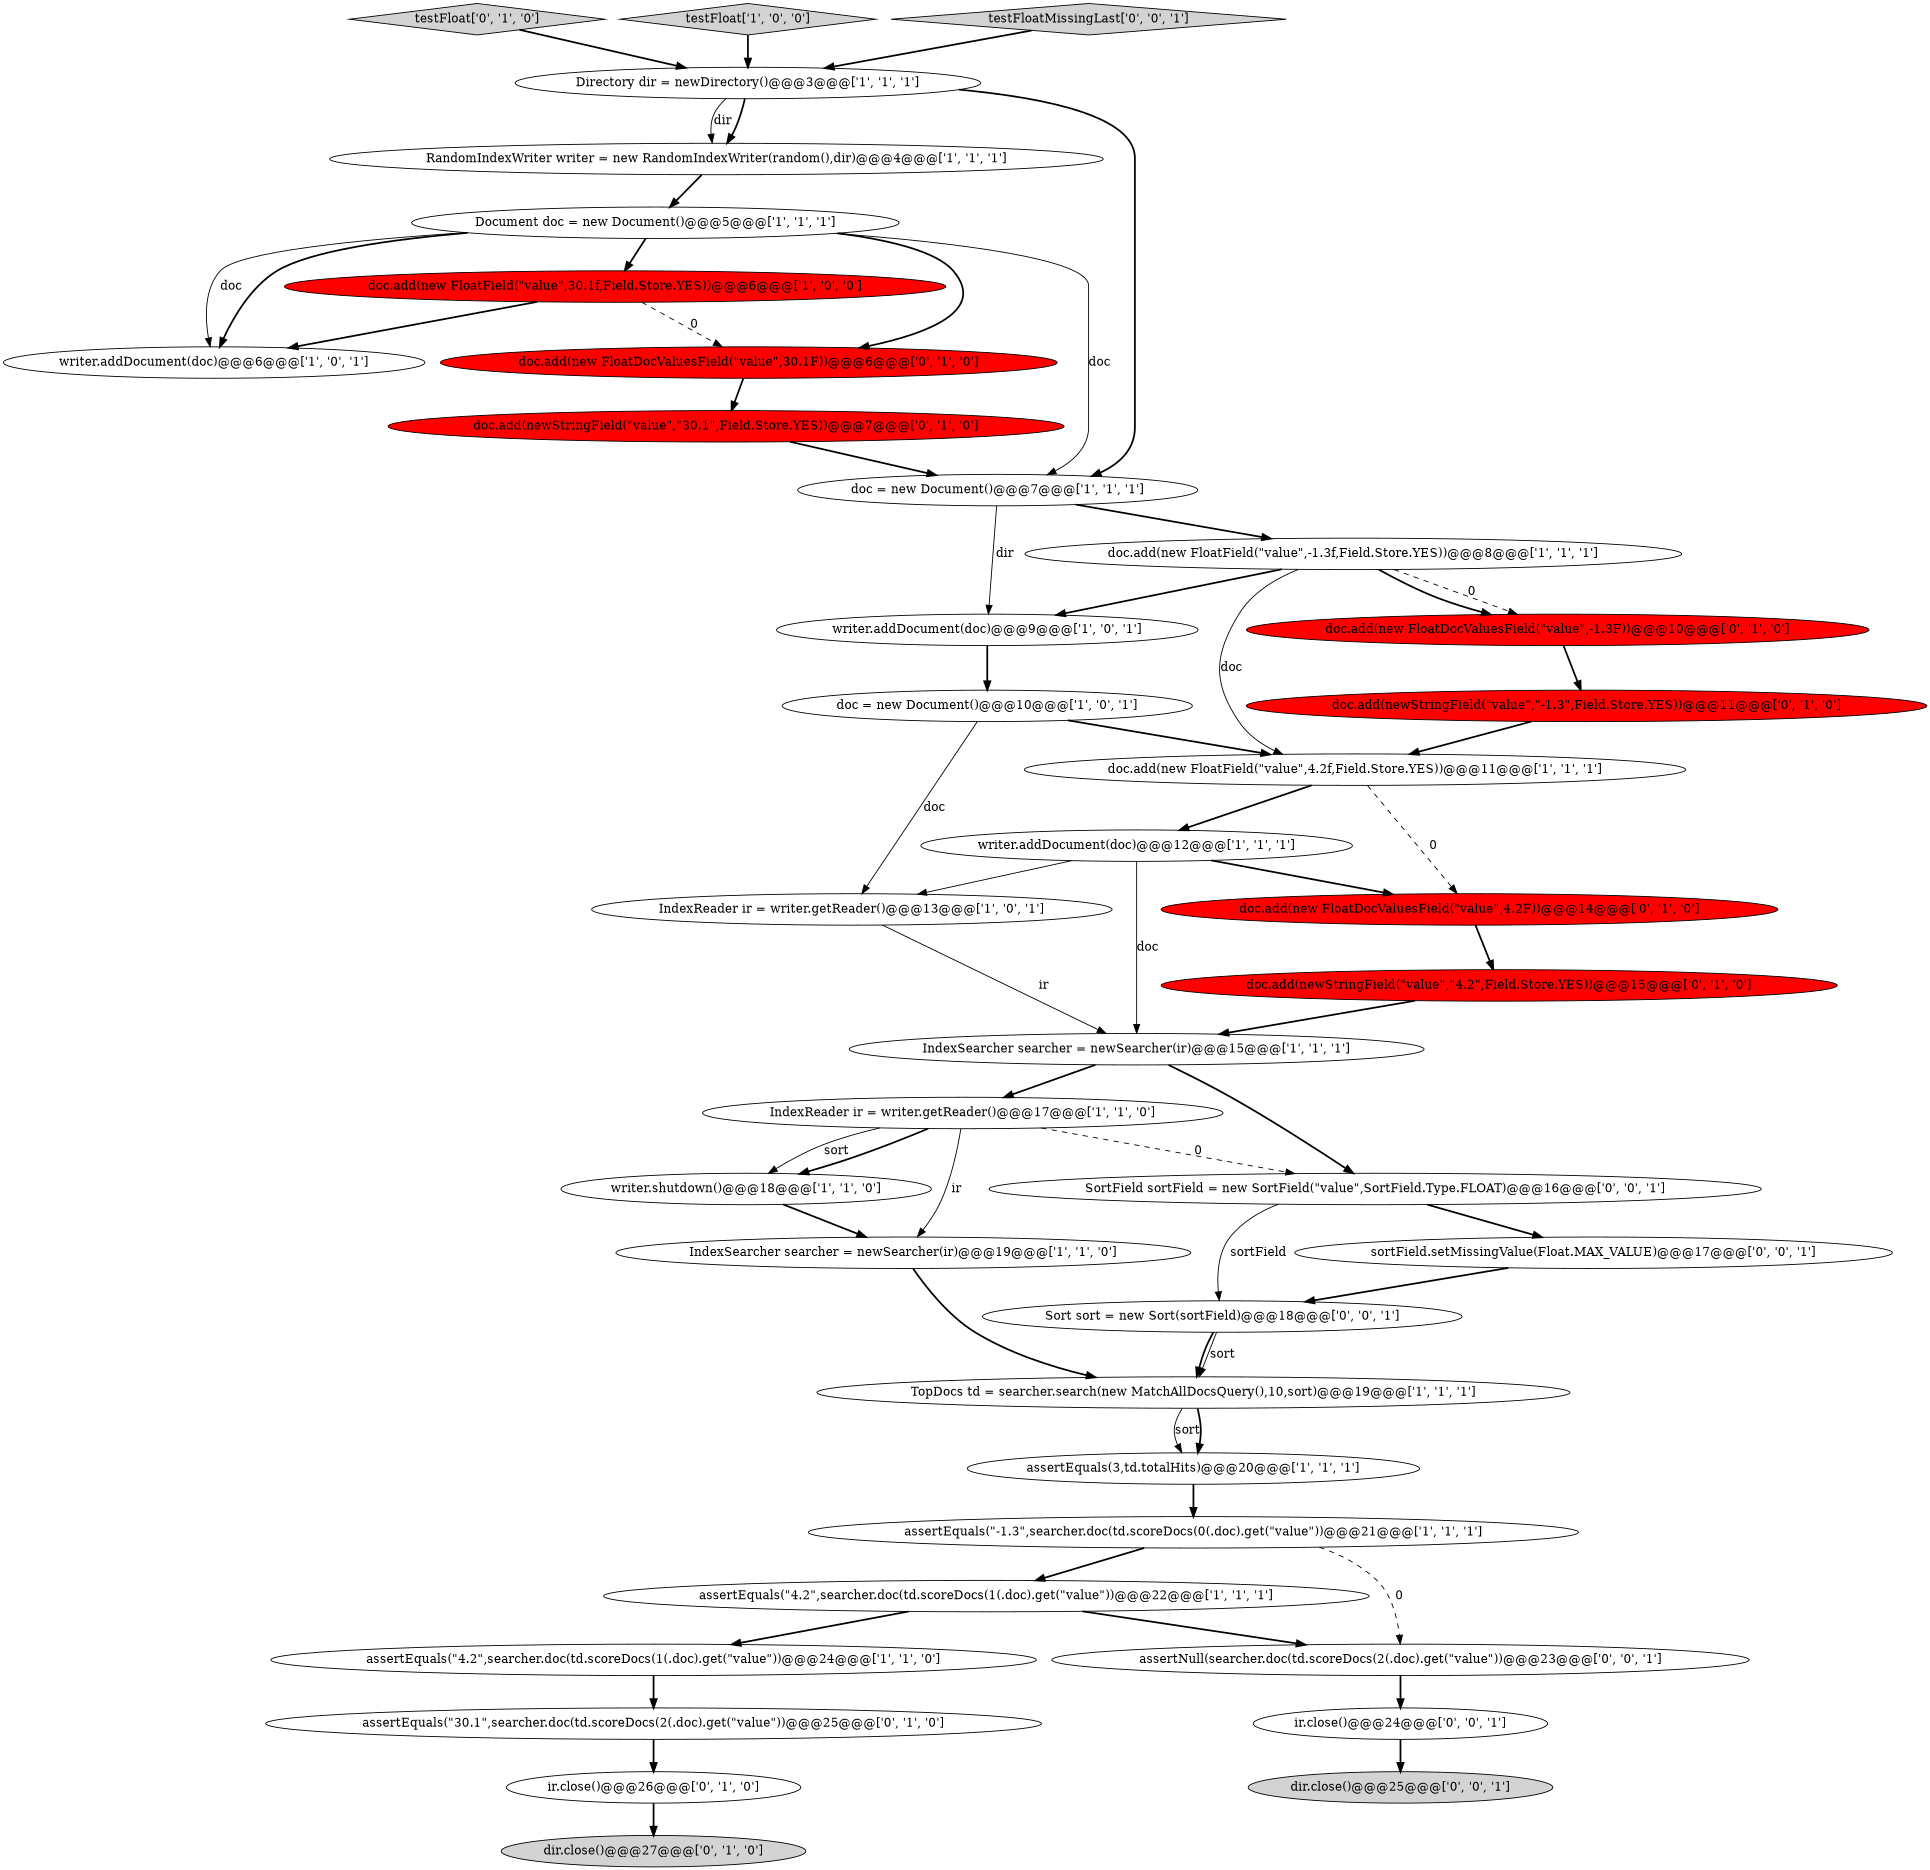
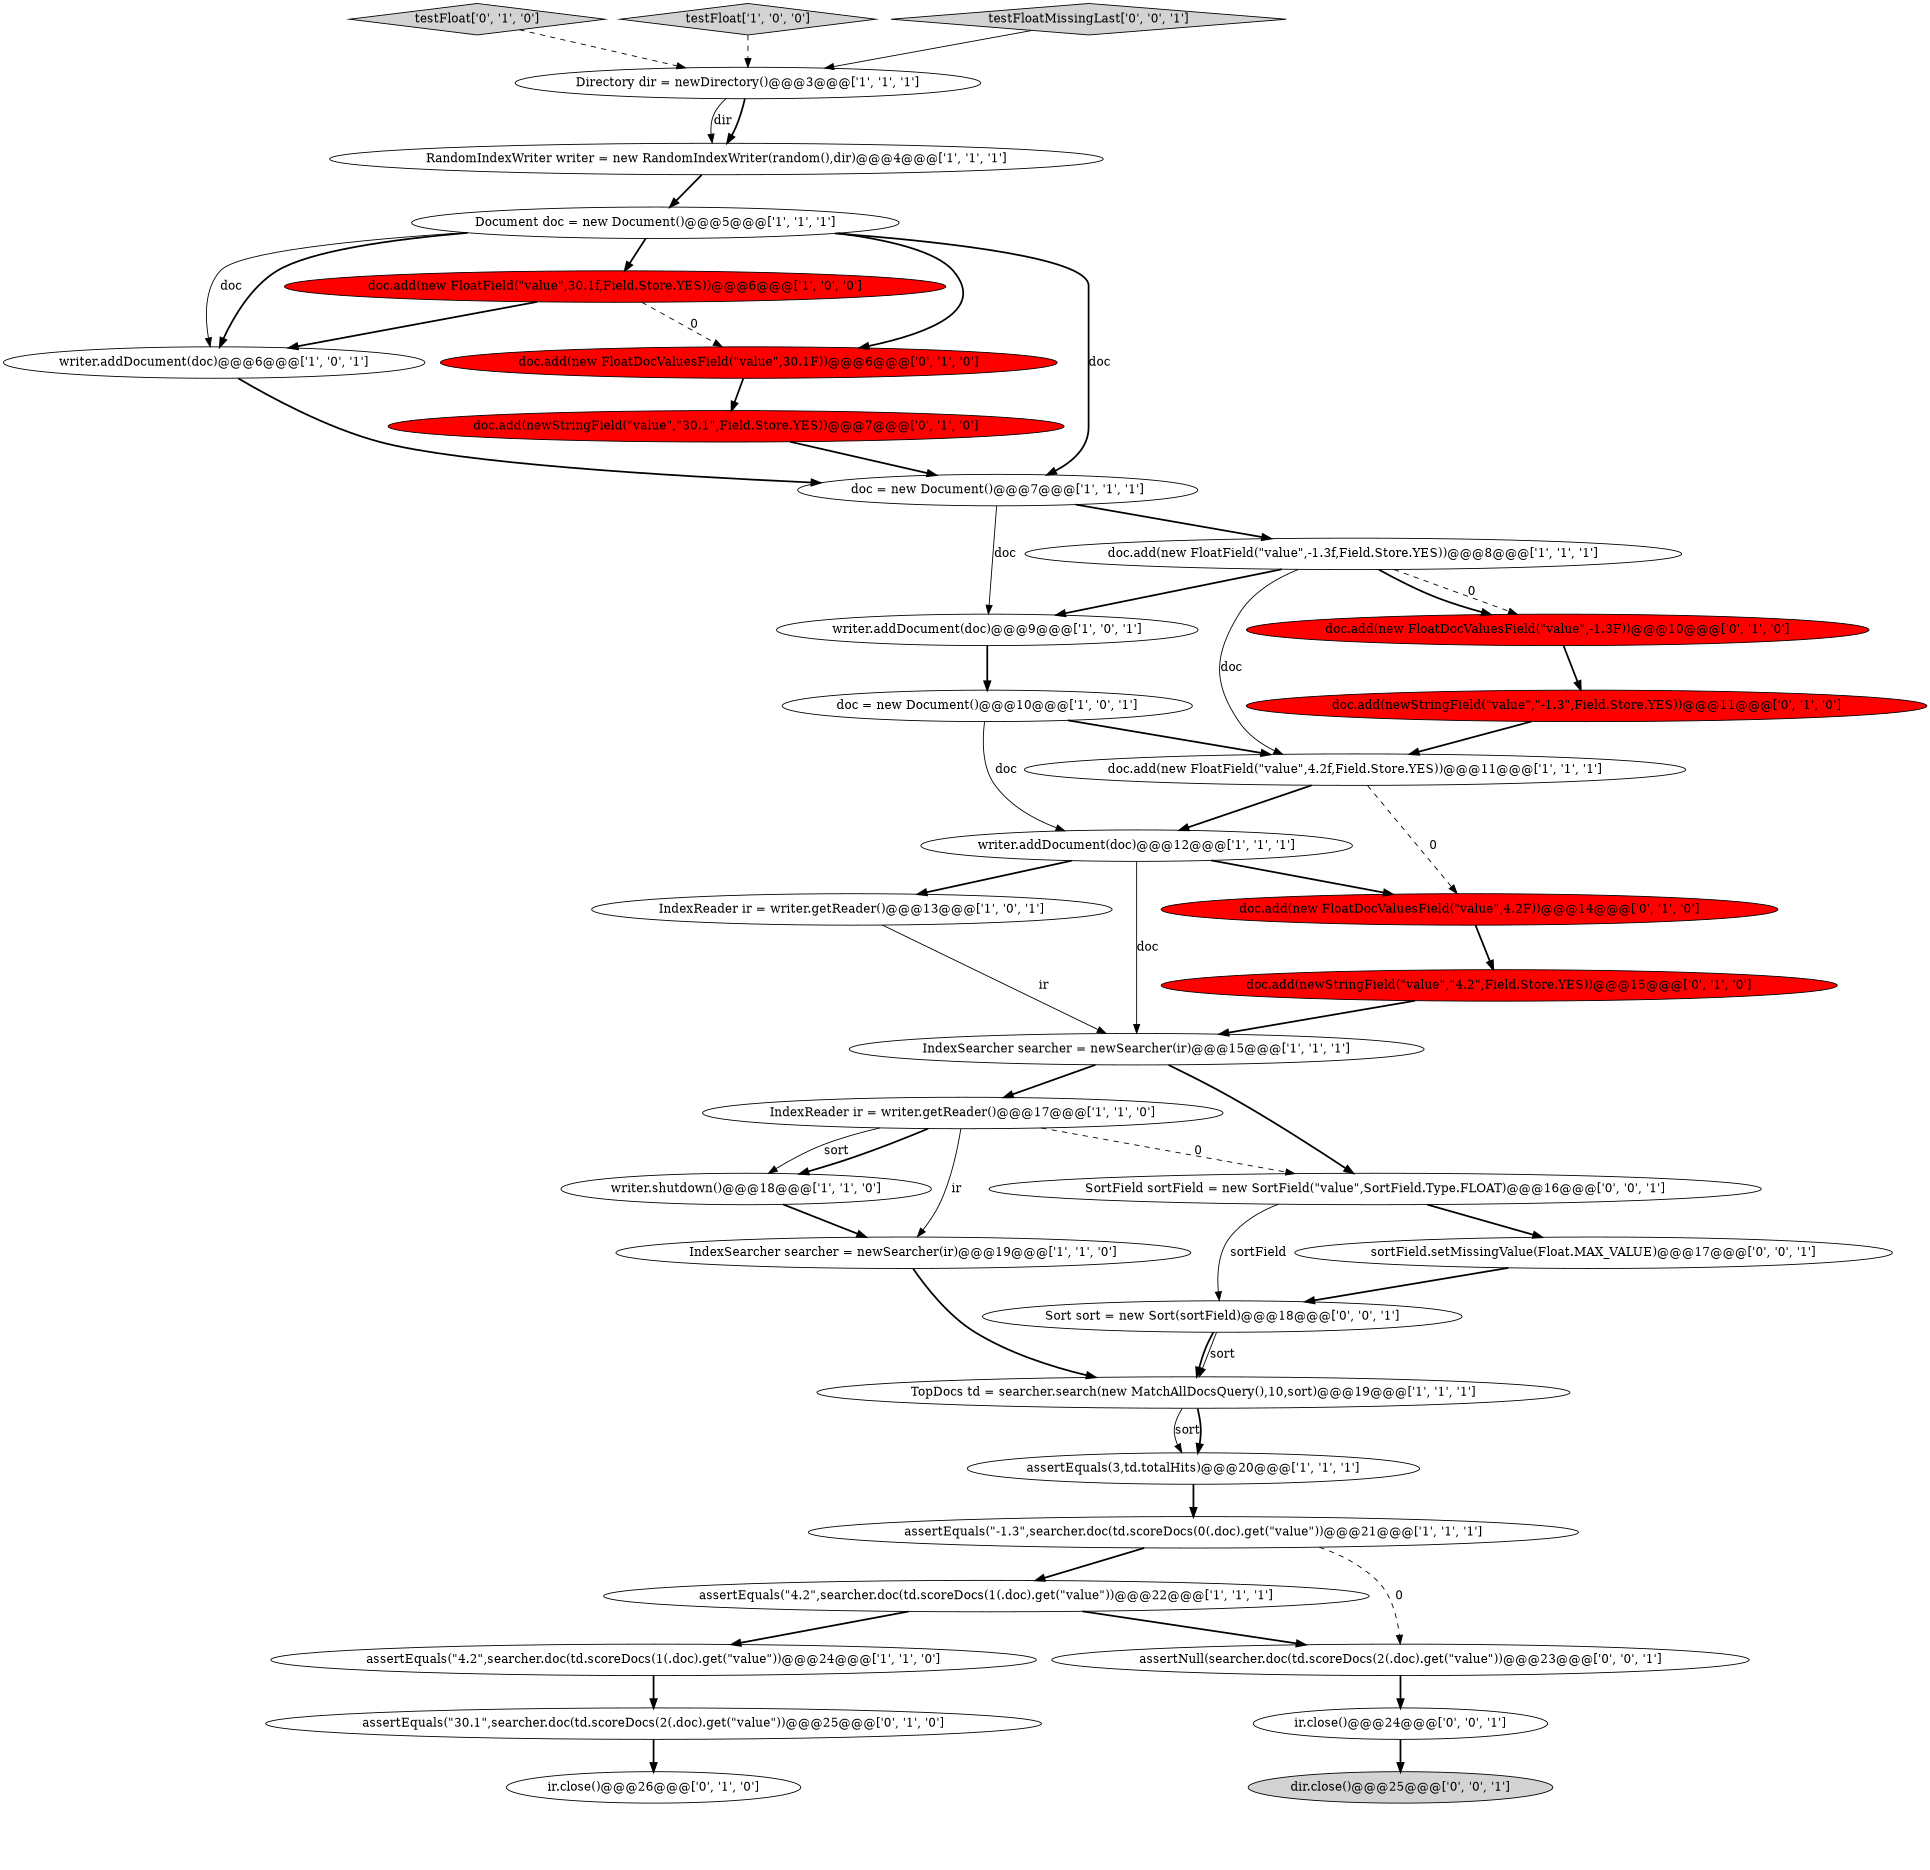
edge "testFloat['1', '0', '0']" -> "Directory dir = newDirectory()@@@3@@@['1', '1', '1']": style bold -> dashed
edge "testFloat['0', '1', '0']" -> "Directory dir = newDirectory()@@@3@@@['1', '1', '1']": style bold -> dashed
edge "testFloatMissingLast['0', '0', '1']" -> "Directory dir = newDirectory()@@@3@@@['1', '1', '1']": style bold -> solid
edge "Directory dir = newDirectory()@@@3@@@['1', '1', '1']" -> "doc = new Document()@@@7@@@['1', '1', '1']": now "writer.addDocument(doc)@@@6@@@['1', '0', '1']" -> "doc = new Document()@@@7@@@['1', '1', '1']"
edge "Document doc = new Document()@@@5@@@['1', '1', '1']" -> "doc = new Document()@@@7@@@['1', '1', '1']": style solid -> bold
edge "doc = new Document()@@@7@@@['1', '1', '1']" -> "writer.addDocument(doc)@@@9@@@['1', '0', '1']": label "dir" -> "doc"
edge "doc = new Document()@@@10@@@['1', '0', '1']" -> "IndexReader ir = writer.getReader()@@@13@@@['1', '0', '1']": now "doc = new Document()@@@10@@@['1', '0', '1']" -> "writer.addDocument(doc)@@@12@@@['1', '1', '1']"
edge "writer.addDocument(doc)@@@12@@@['1', '1', '1']" -> "IndexReader ir = writer.getReader()@@@13@@@['1', '0', '1']": style solid -> bold
node "dir.close()@@@27@@@['0', '1', '0']": removed
